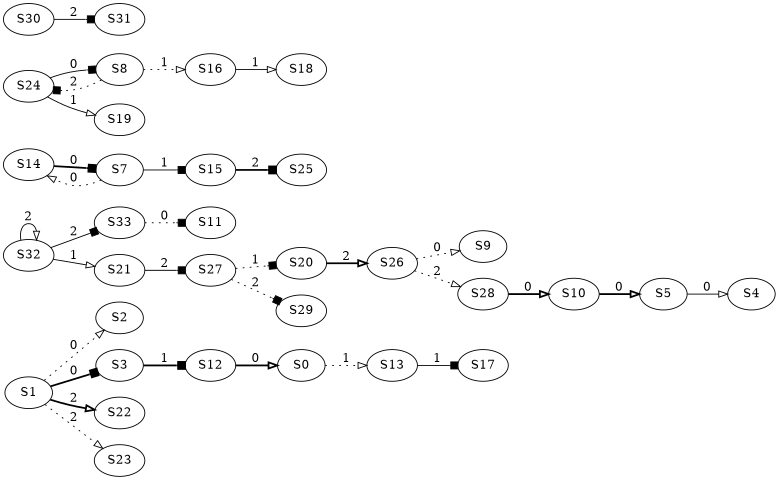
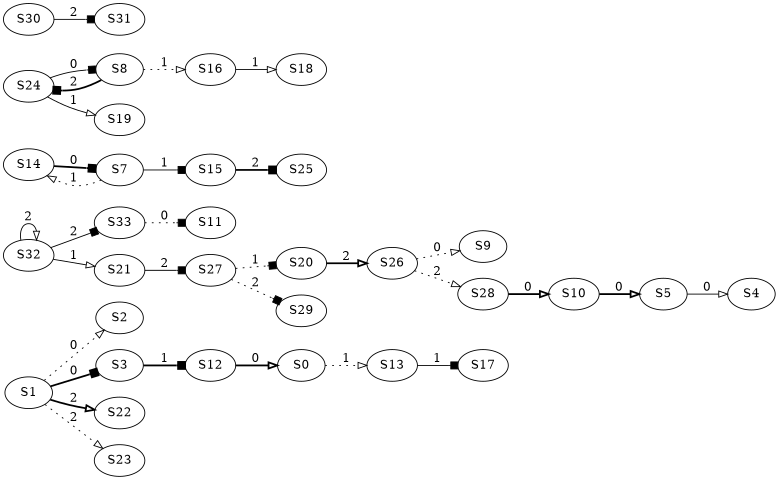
edge "S8" -> "S24": style dotted -> bold
edge "S7" -> "S14": label "0" -> "1"
